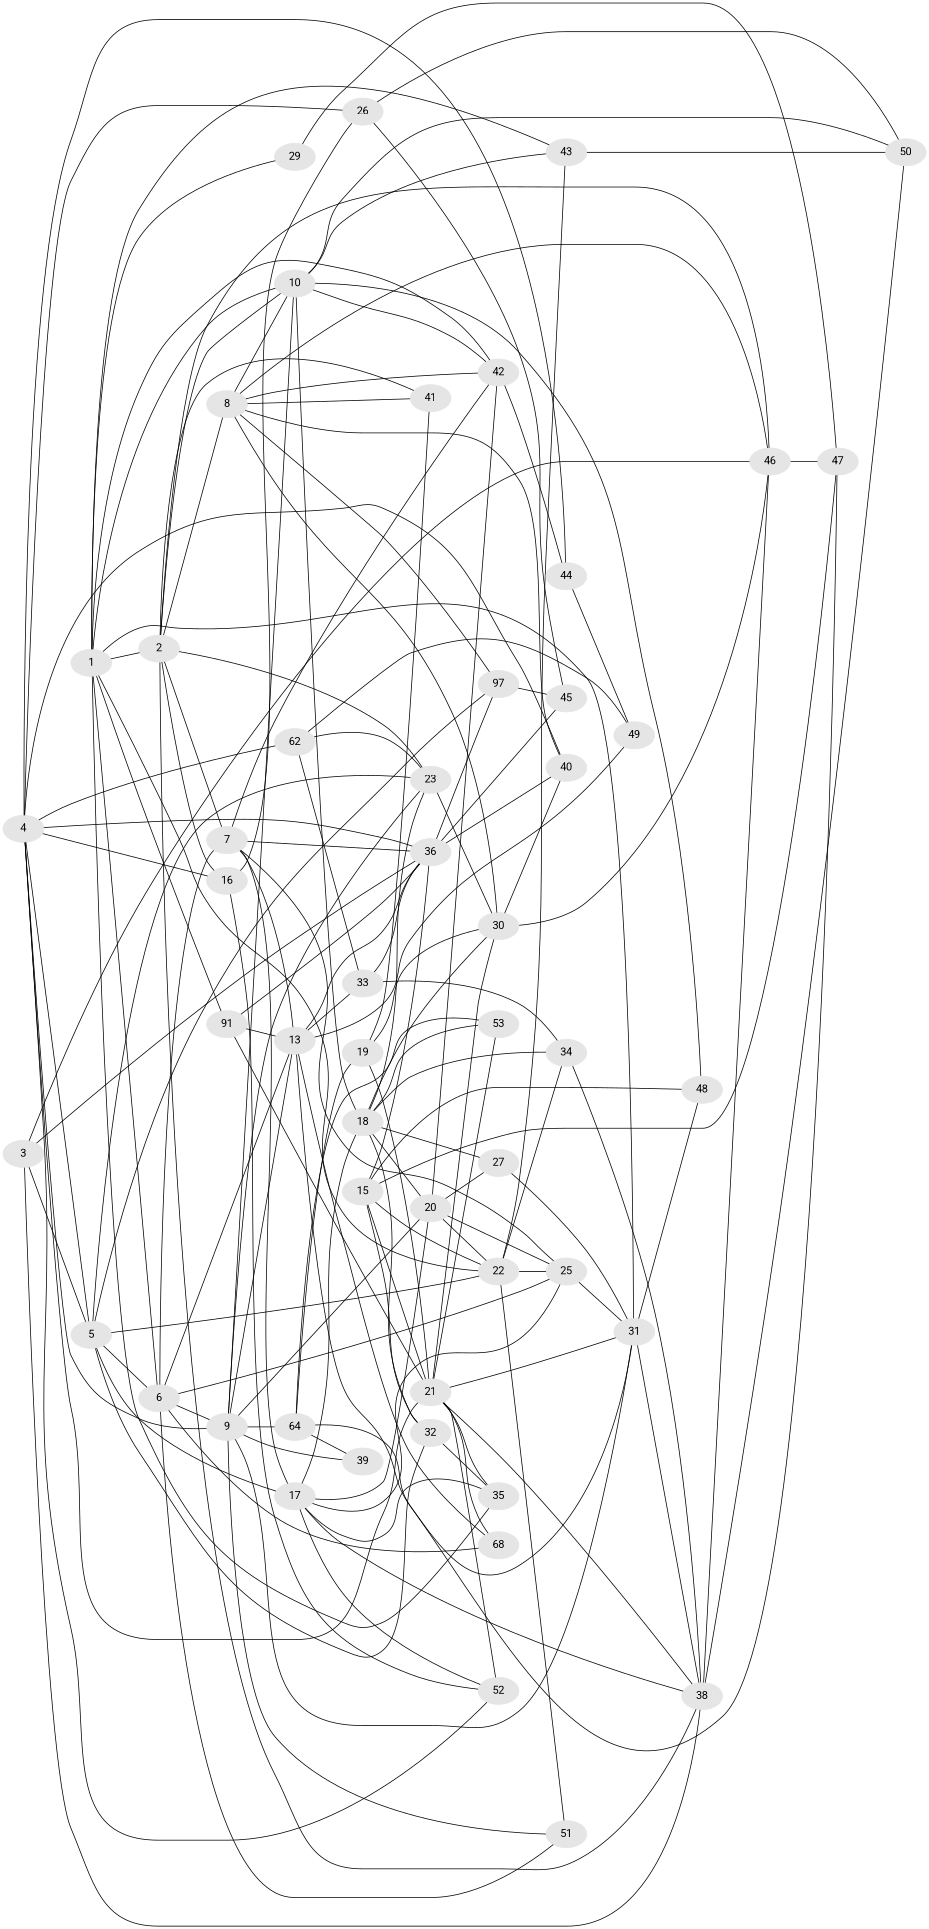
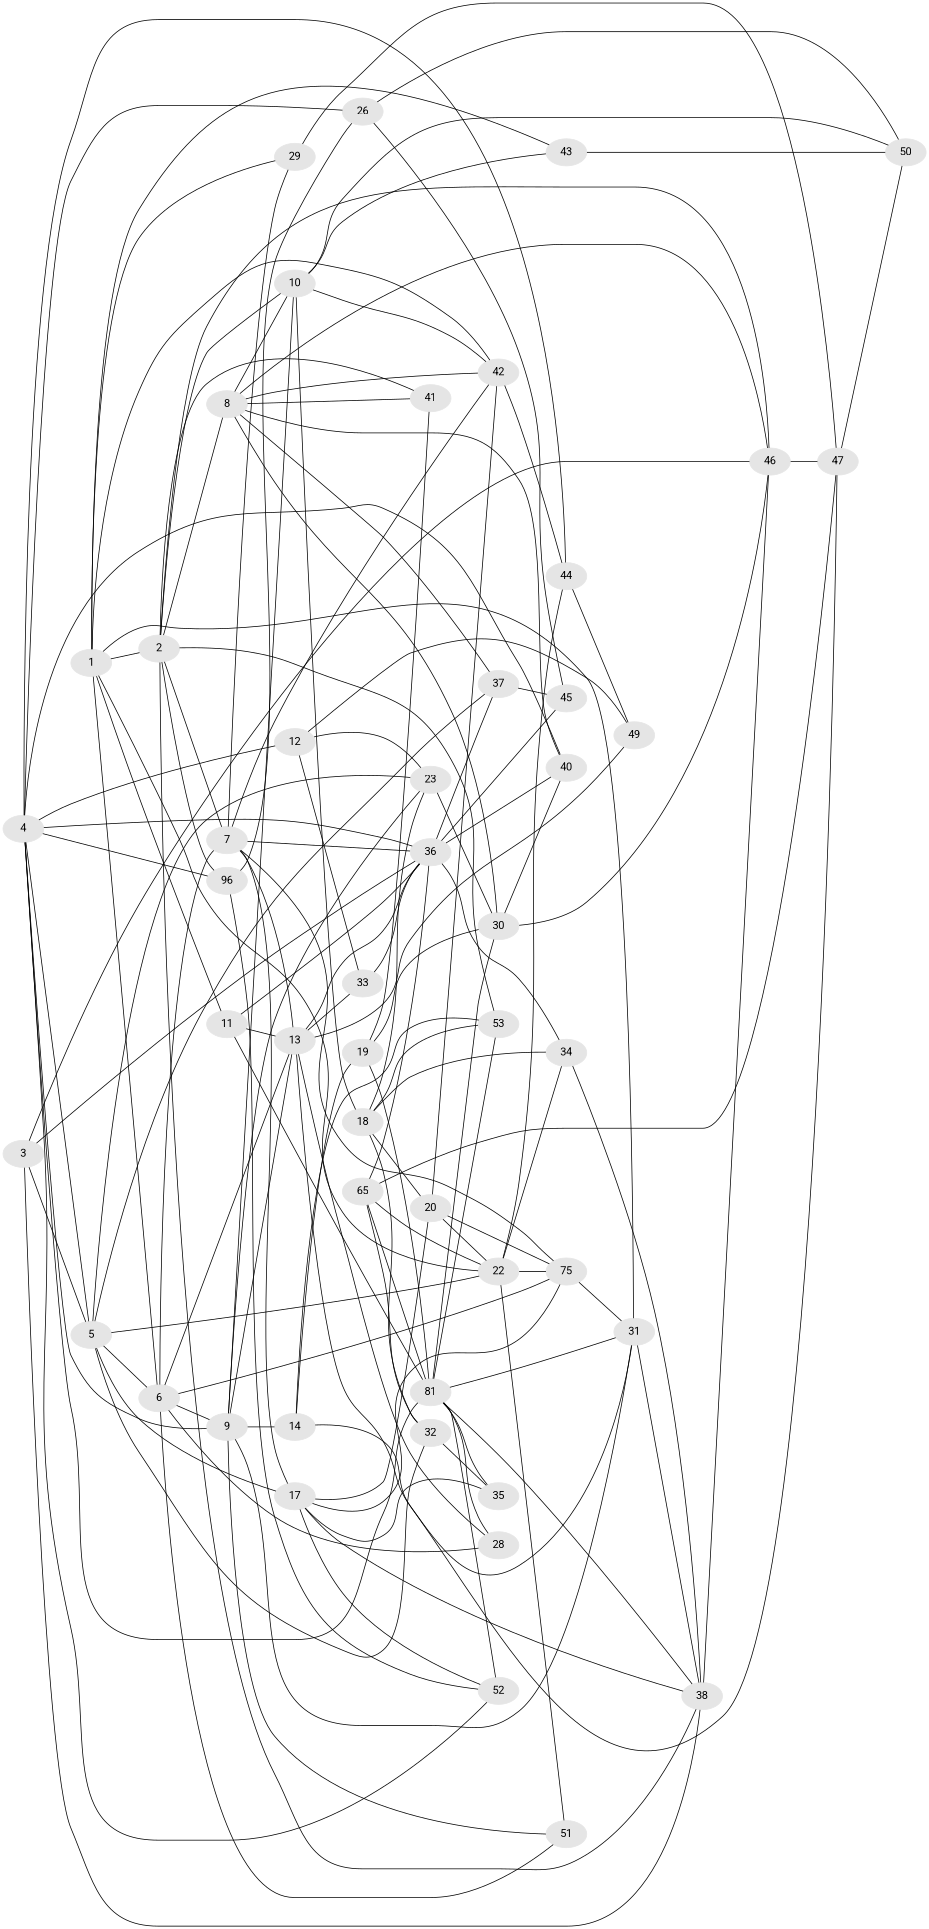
edge "10" -- "1": removed
edge "29" -- "7": added
node "97": label "97" -> "37"
edge "2" -- "23": now "2" -- "53"
edge "43" -- "22": now "44" -- "22"
node "62": label "62" -> "12"
node "16": label "16" -> "96"
edge "50" -- "38": now "50" -- "47"
edge "33" -- "34": now "36" -- "34"
edge "30" -- "18": removed
node "91": label "91" -> "11"
node "48": removed
node "27": removed
node "15": label "15" -> "65"
node "25": label "25" -> "75"
edge "18" -- "17": removed
edge "1" -- "35": removed
edge "20" -- "9": removed
node "21": label "21" -> "81"
node "64": label "64" -> "14"
node "39": removed
node "68": label "68" -> "28"
